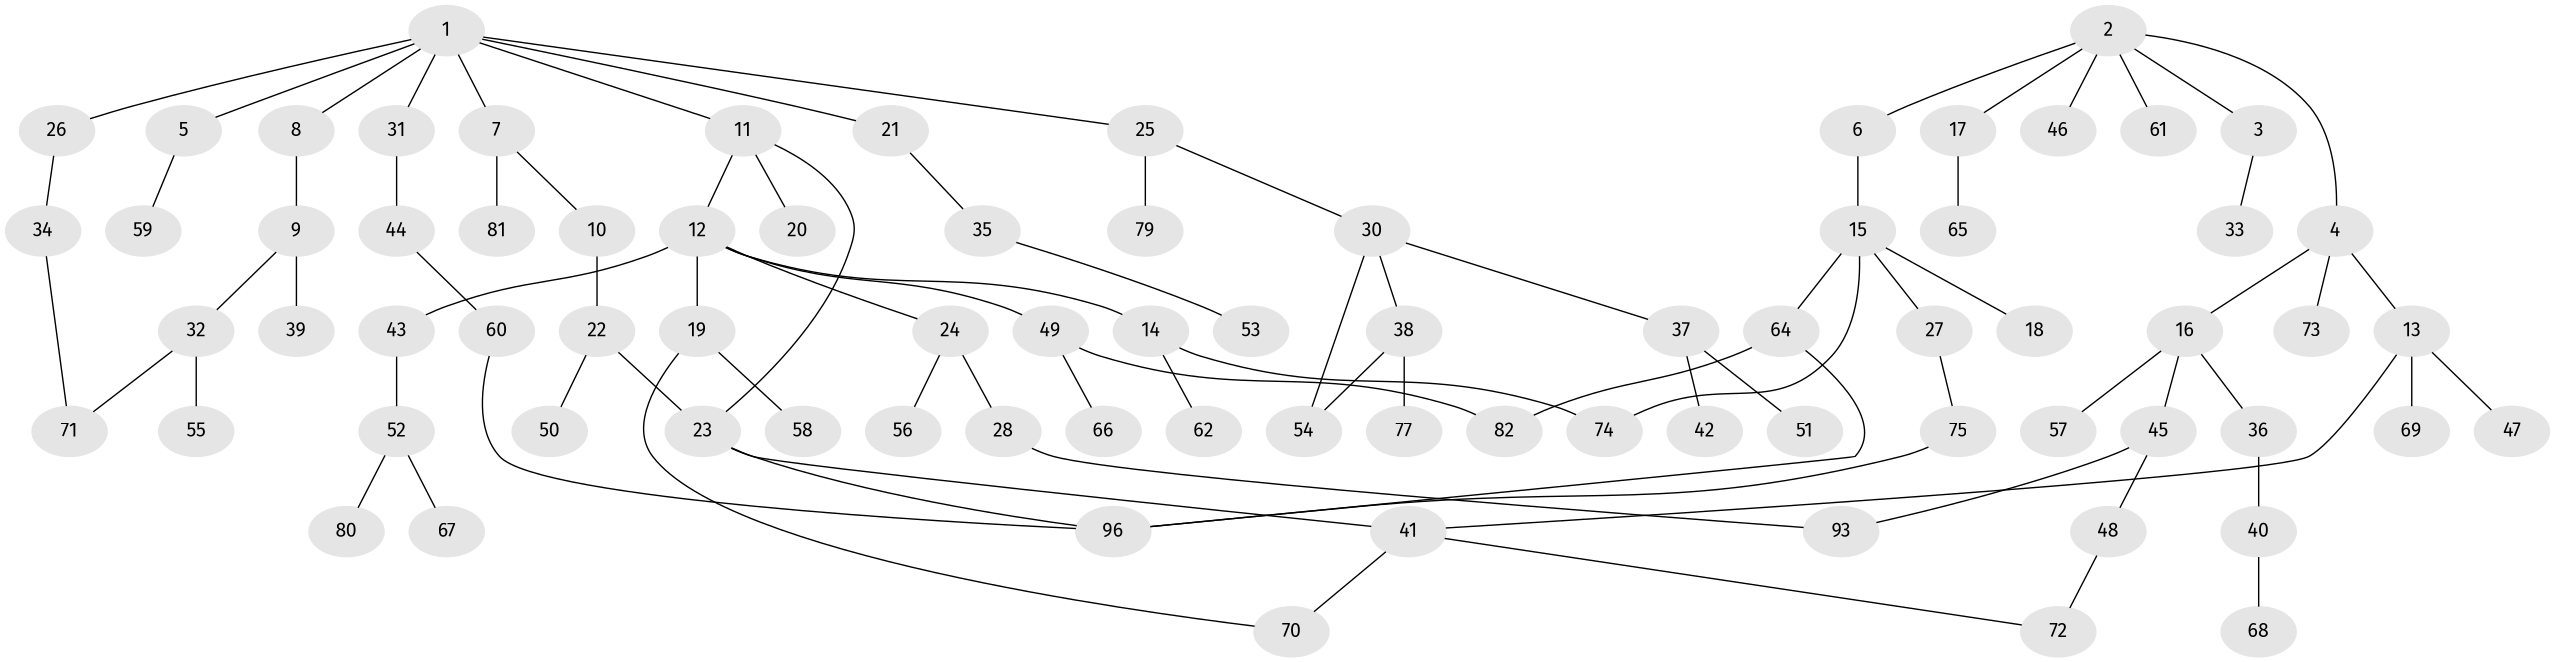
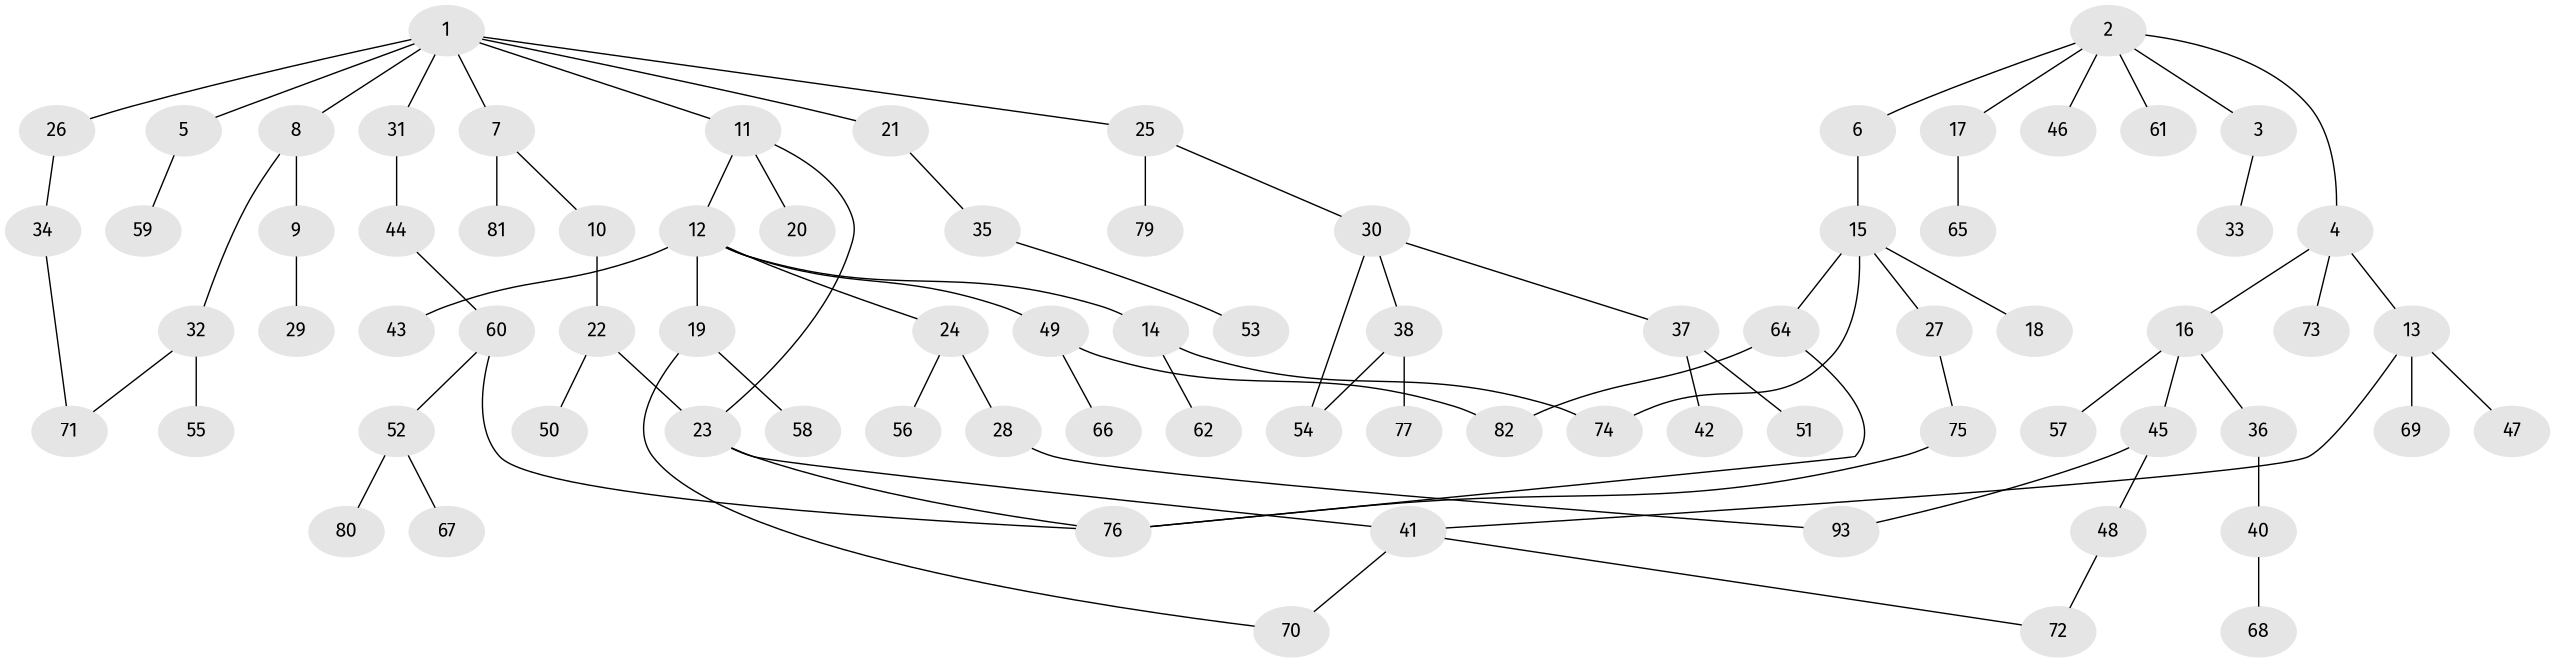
edge "9" -- "32": now "8" -- "32"
node "39": label "39" -> "29"
edge "43" -- "52": now "60" -- "52"
node "96": label "96" -> "76"
